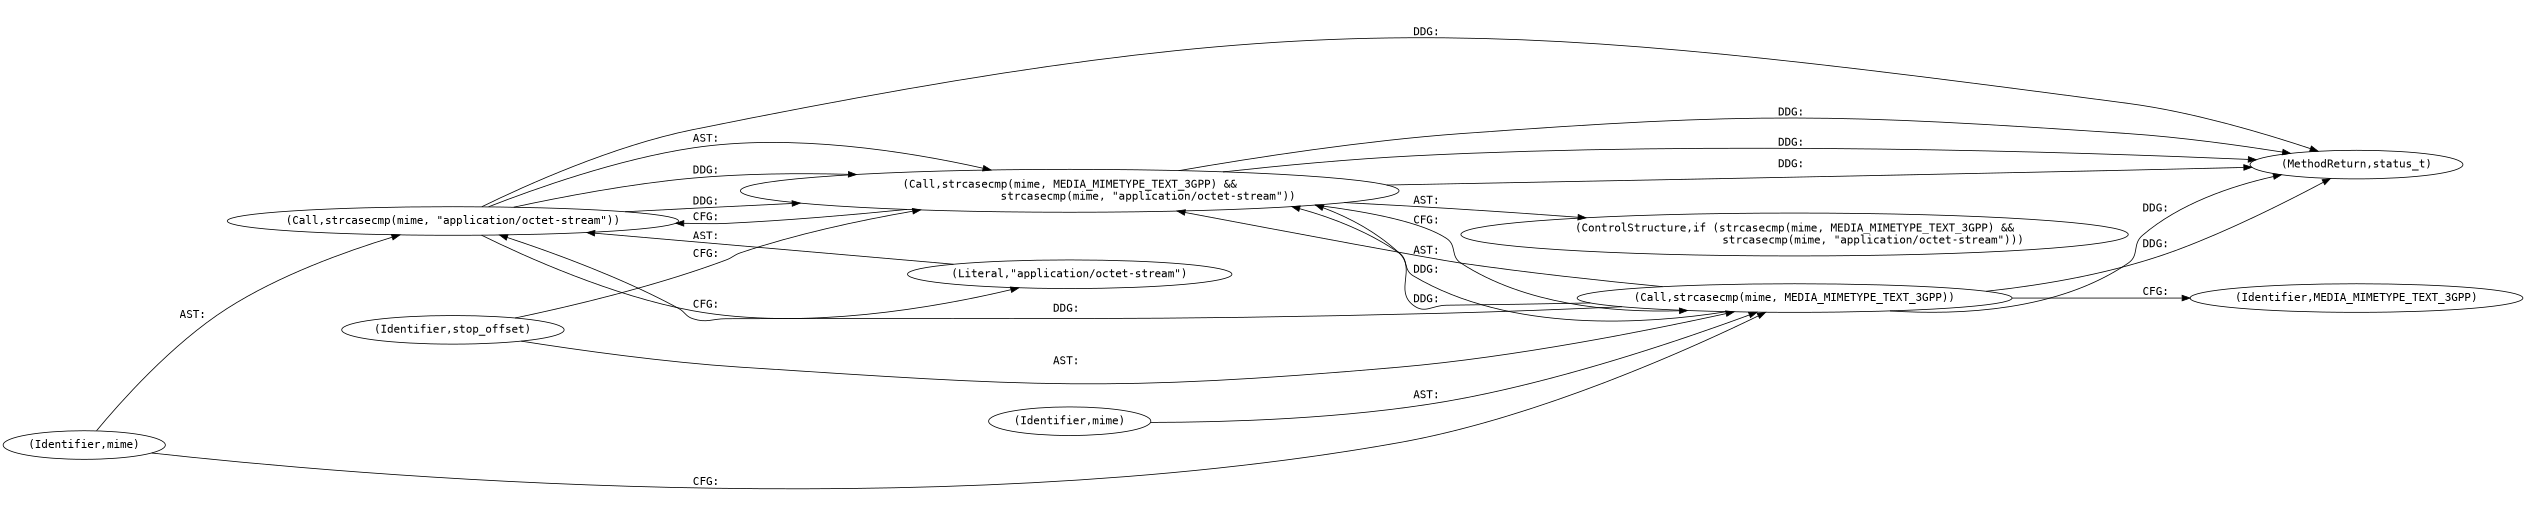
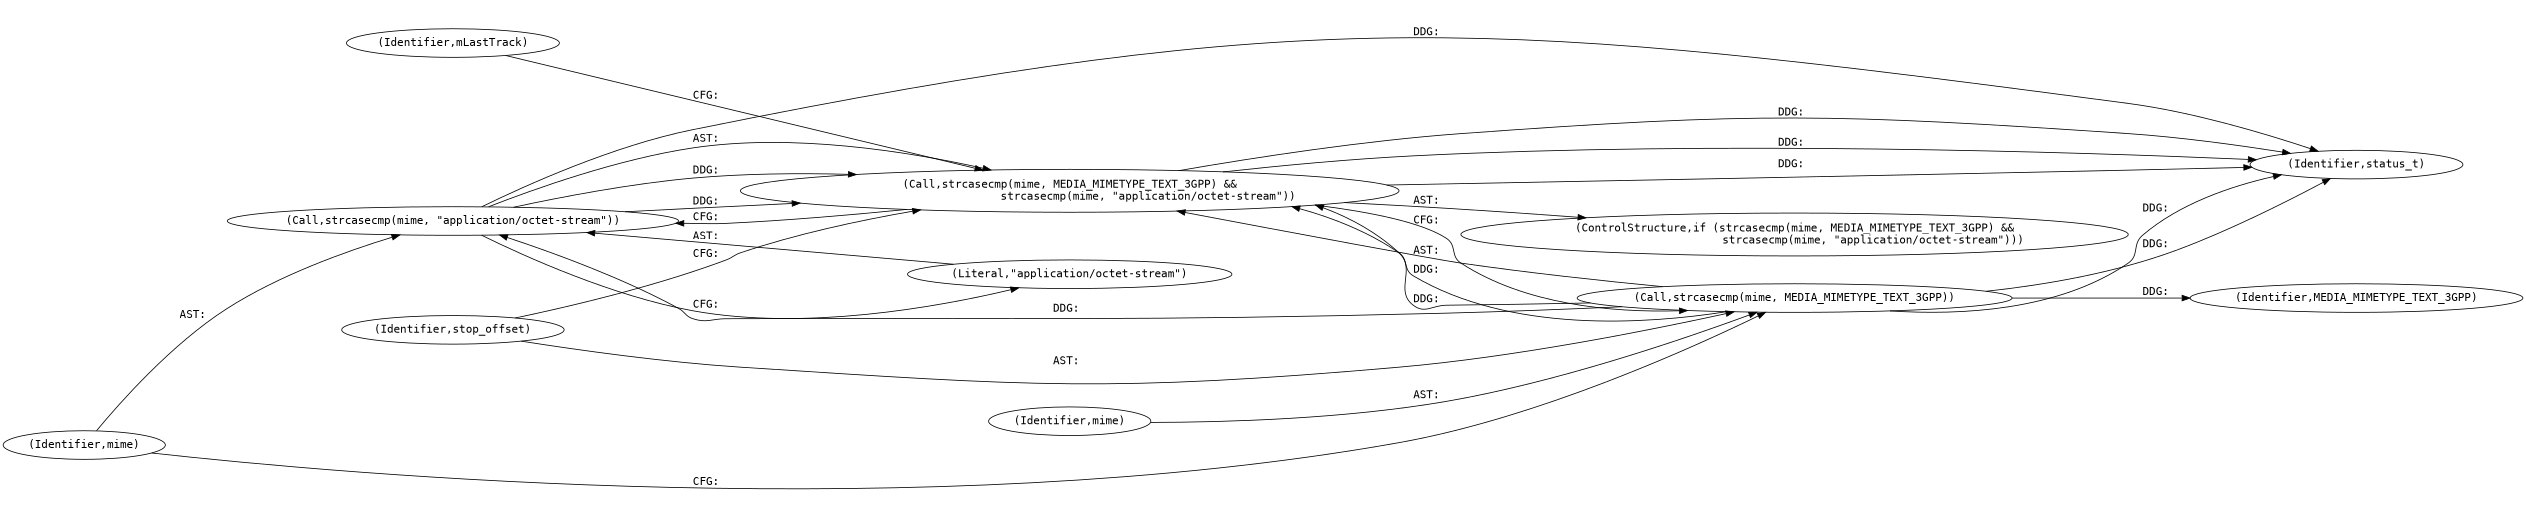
node "(Identifier,mLastTrack)": added
node "(MethodReturn,status_t)": label "(MethodReturn,status_t)" -> "(Identifier,status_t)"
edge "(Call,strcasecmp(mime, MEDIA_MIMETYPE_TEXT_3GPP))" -> "(Identifier,MEDIA_MIMETYPE_TEXT_3GPP)": label "CFG: " -> "DDG: "
